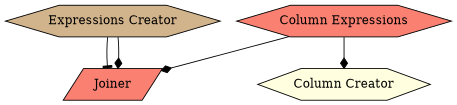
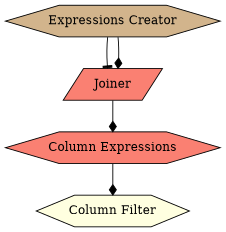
edge "Column Expressions" -> "Joiner": reversed
node "Column Creator": label "Column Creator" -> "Column Filter"
